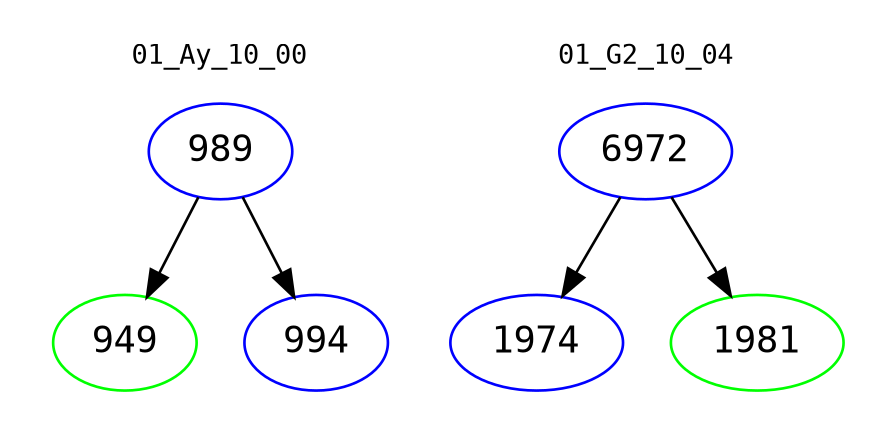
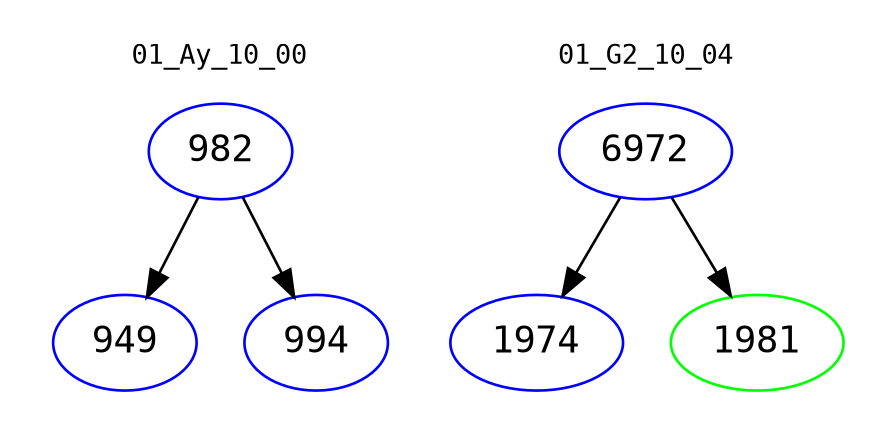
node "989": label "989" -> "982"
node "949": color green -> blue
